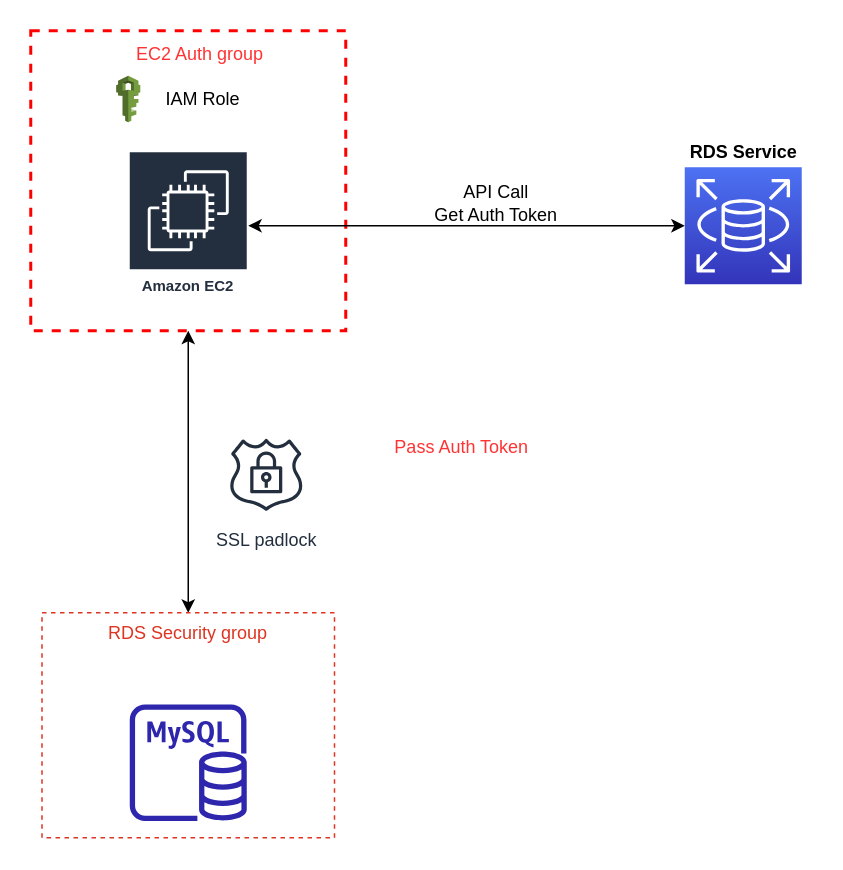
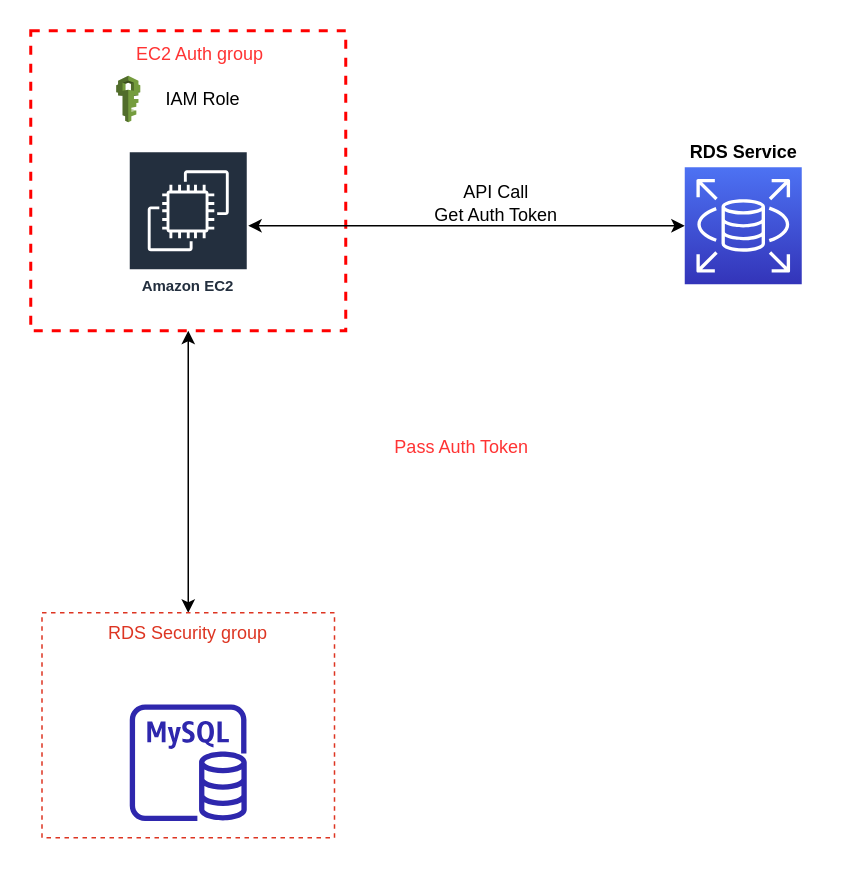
node "SSL padlock": removed
